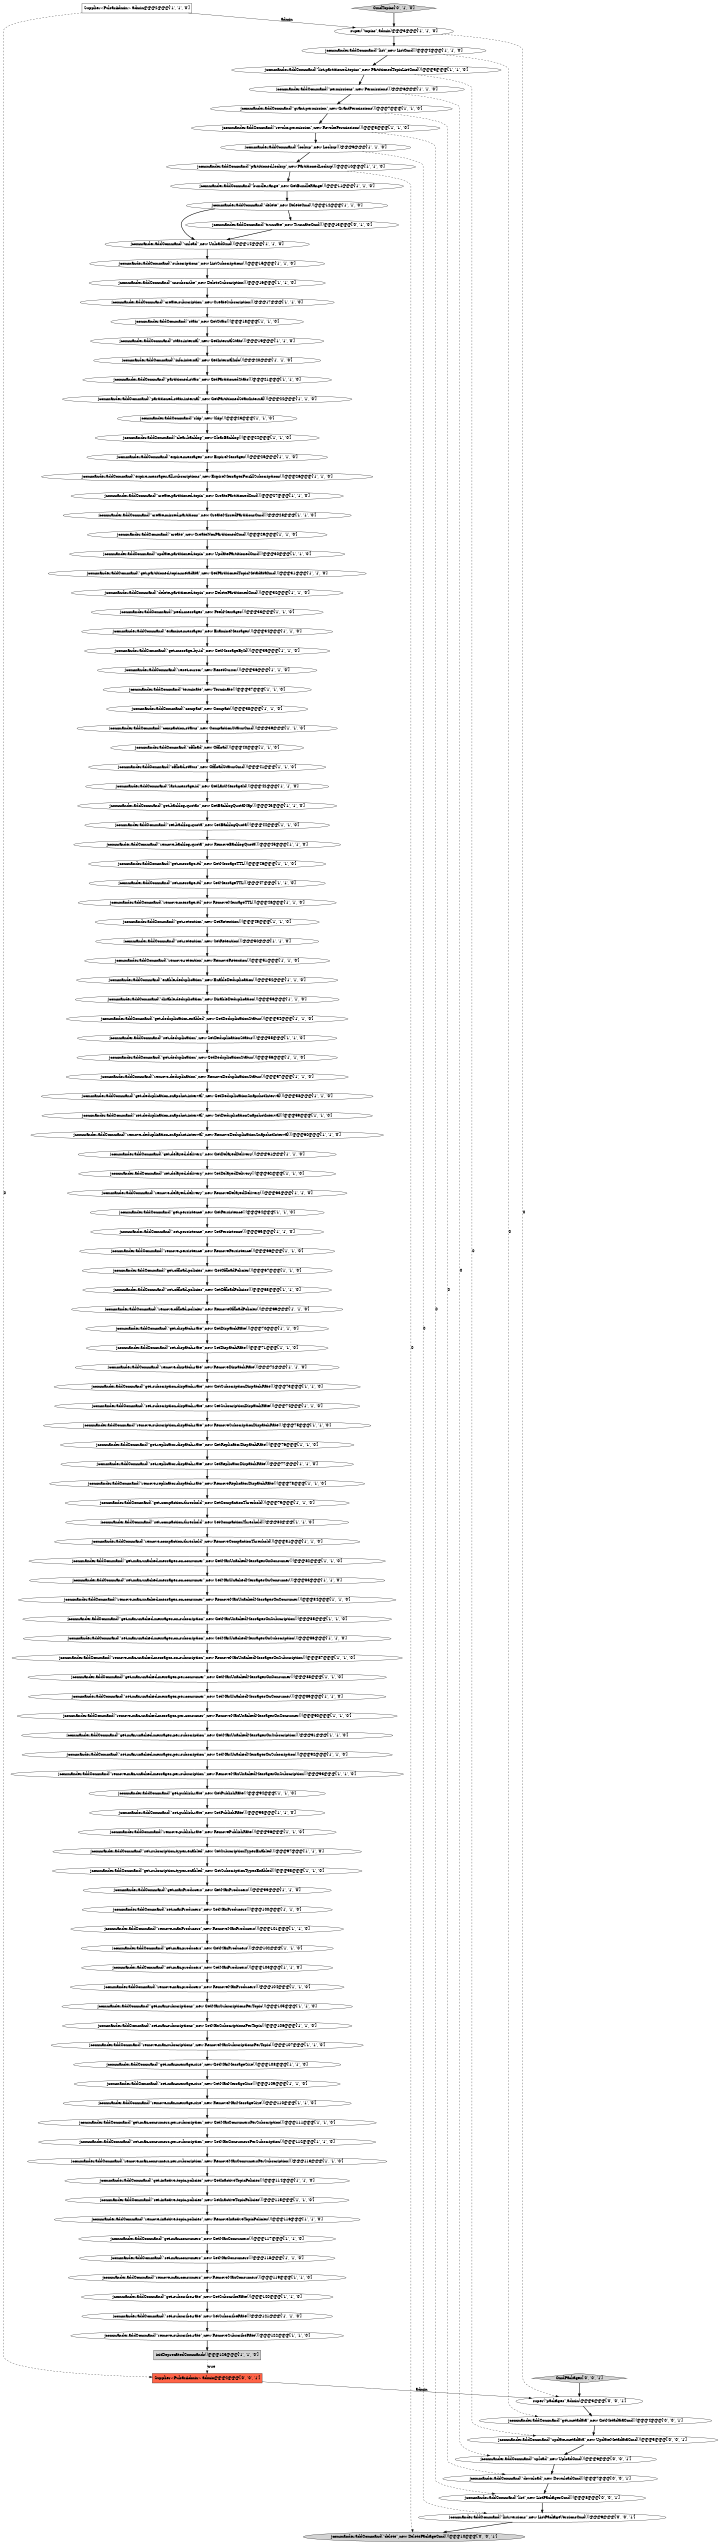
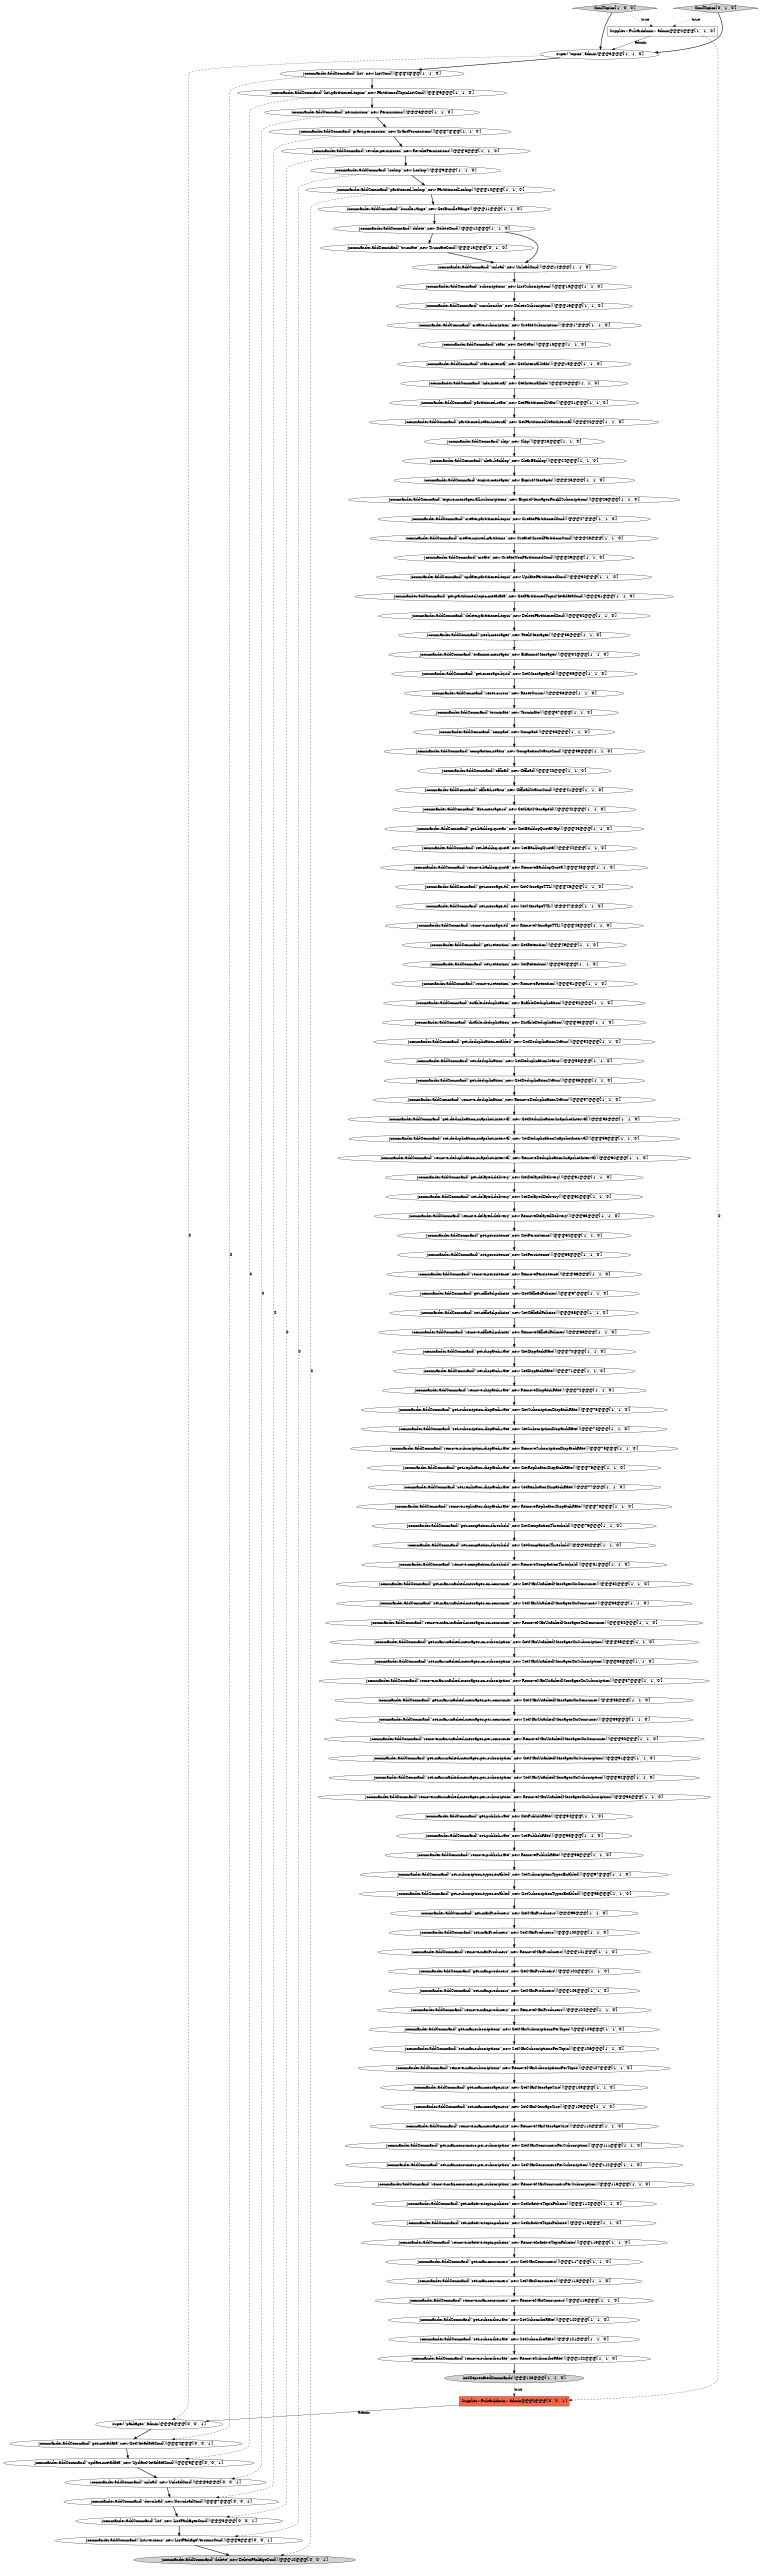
node "CmdTopics['1', '0', '0']": added
edge "CmdTopics['0', '1', '0']" -> "Supplier<PulsarAdmin> admin@@@2@@@['1', '1', '0']": added, label "true"
node "initDeprecatedCommands()@@@123@@@['1', '1', '0']": shape box -> ellipse
node "CmdPackages['0', '0', '1']": removed
